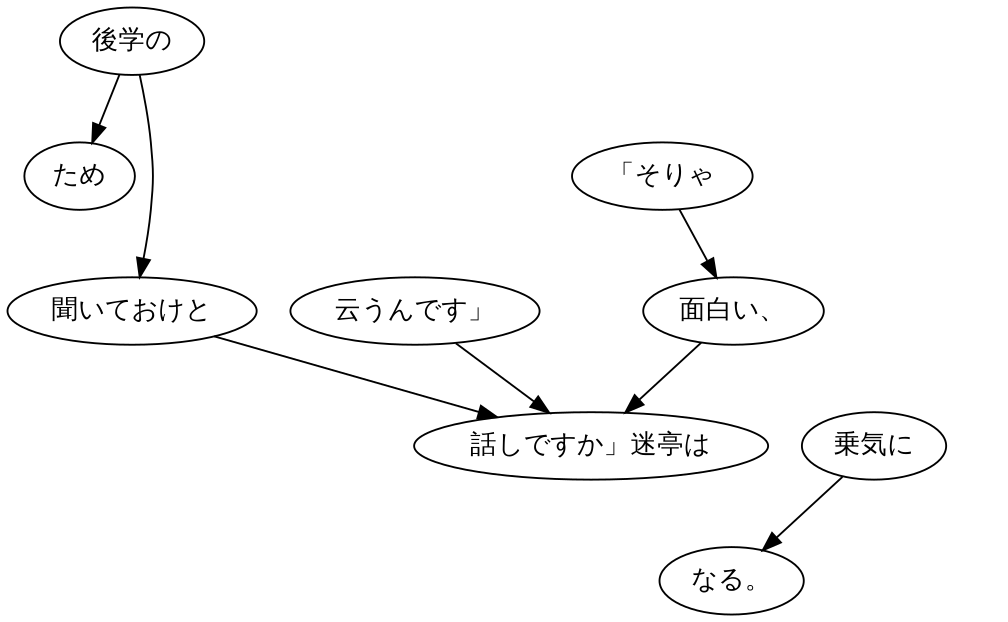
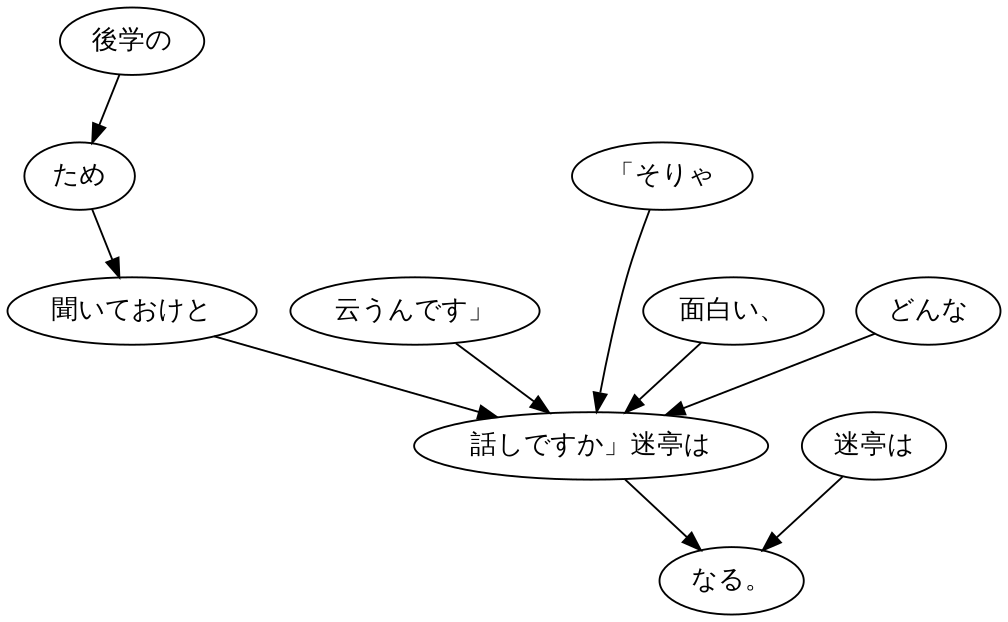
edge "後学の" -> "聞いておけと": now "ため" -> "聞いておけと"
edge "「そりゃ" -> "面白い、": now "「そりゃ" -> "話しですか」迷亭は"
node "どんな": added
node "乗気に": label "乗気に" -> "迷亭は"
edge "話しですか」迷亭は" -> "なる。": added
